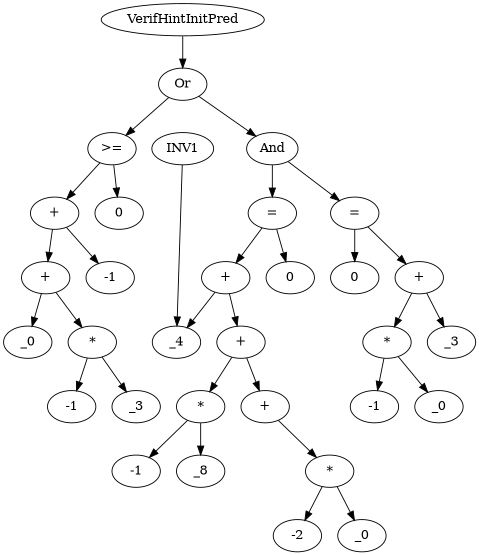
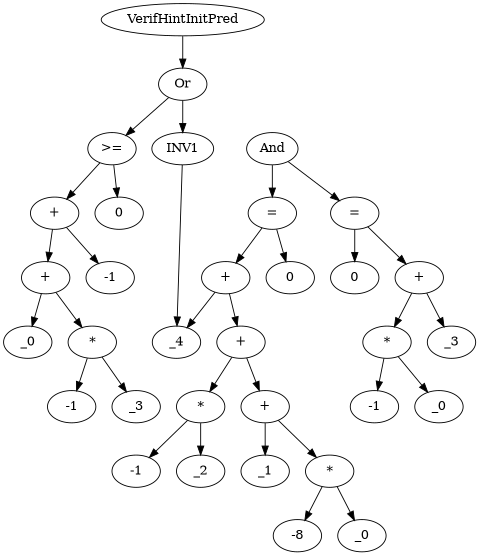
edge "Or" -> "And": now "Or" -> "INV1"
node "_8": label "_8" -> "_2"
node "_1": added
node "-2": label "-2" -> "-8"
